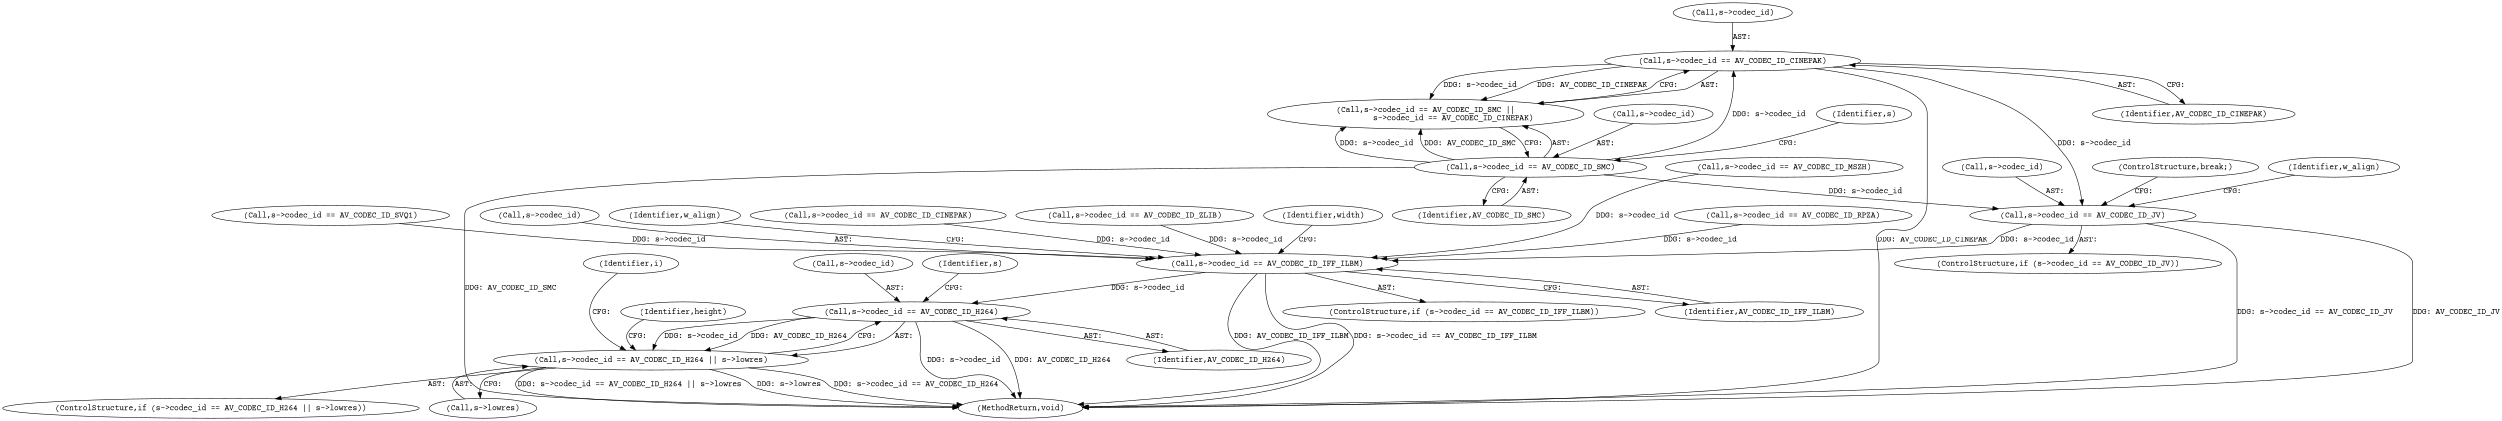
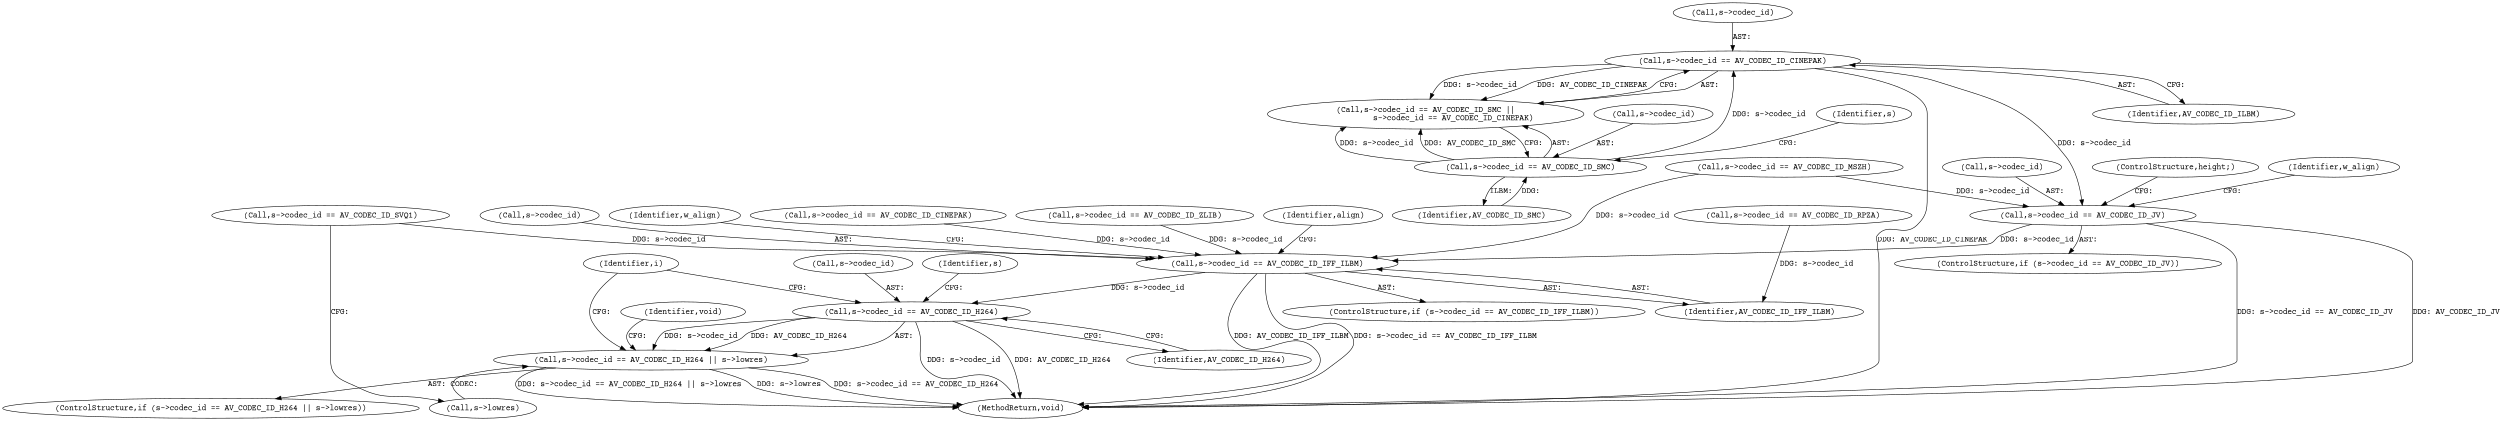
node "(Identifier,AV_CODEC_ID_CINEPAK)": label "(Identifier,AV_CODEC_ID_CINEPAK)" -> "(Identifier,AV_CODEC_ID_ILBM)"
node "(ControlStructure,break;)": label "(ControlStructure,break;)" -> "(ControlStructure,height;)"
edge "(Call,s->codec_id == AV_CODEC_ID_SMC)" -> "(MethodReturn,void)": removed, label "DDG: AV_CODEC_ID_SMC"
edge "(Call,s->codec_id == AV_CODEC_ID_SMC)" -> "(Identifier,AV_CODEC_ID_SMC)": label "CFG: " -> "ILBM: "
edge "(Identifier,AV_CODEC_ID_SMC)" -> "(Call,s->codec_id == AV_CODEC_ID_SMC)": label "AST: " -> "DDG: "
edge "(Call,s->codec_id == AV_CODEC_ID_SMC)" -> "(Call,s->codec_id == AV_CODEC_ID_JV)": now "(Call,s->codec_id == AV_CODEC_ID_MSZH)" -> "(Call,s->codec_id == AV_CODEC_ID_JV)"
node "(Identifier,width)": label "(Identifier,width)" -> "(Identifier,align)"
edge "(Call,s->codec_id == AV_CODEC_ID_RPZA)" -> "(Call,s->codec_id == AV_CODEC_ID_IFF_ILBM)": now "(Call,s->codec_id == AV_CODEC_ID_RPZA)" -> "(Identifier,AV_CODEC_ID_IFF_ILBM)"
edge "(Call,s->codec_id == AV_CODEC_ID_IFF_ILBM)" -> "(Identifier,AV_CODEC_ID_IFF_ILBM)": label "CFG: " -> "AST: "
node "(Identifier,height)": label "(Identifier,height)" -> "(Identifier,void)"
edge "(Call,s->codec_id == AV_CODEC_ID_H264)" -> "(Identifier,AV_CODEC_ID_H264)": label "AST: " -> "CFG: "
edge "(Identifier,AV_CODEC_ID_H264)" -> "(Call,s->codec_id == AV_CODEC_ID_H264)": label "AST: " -> "CFG: "
edge "(Call,s->codec_id == AV_CODEC_ID_H264 || s->lowres)" -> "(Call,s->codec_id == AV_CODEC_ID_H264)": now "(Identifier,i)" -> "(Call,s->codec_id == AV_CODEC_ID_H264)"
edge "(Call,s->codec_id == AV_CODEC_ID_H264 || s->lowres)" -> "(Call,s->lowres)": now "(Call,s->codec_id == AV_CODEC_ID_SVQ1)" -> "(Call,s->lowres)"
edge "(Call,s->lowres)" -> "(Call,s->codec_id == AV_CODEC_ID_H264 || s->lowres)": label "AST: " -> "CODEC: "
